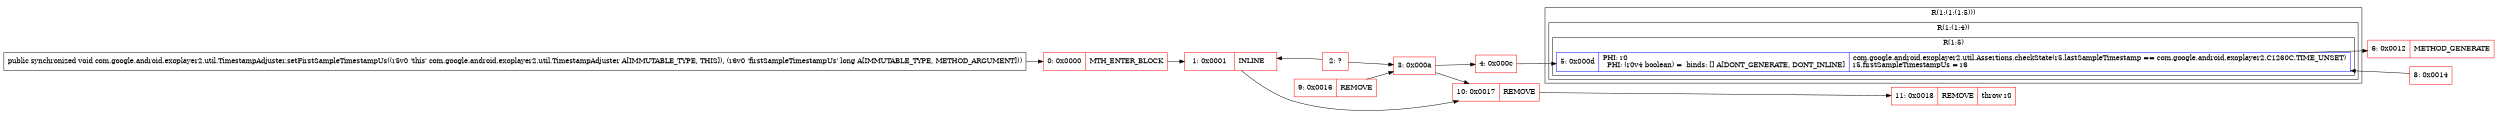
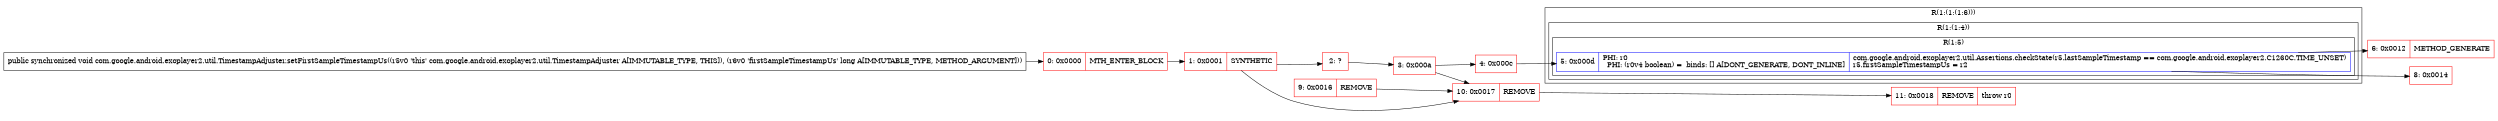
cluster "R(1:(1:(1:5)))": label "R(1:(1:(1:5)))" -> "R(1:(1:(1:6)))"
edge "2: ?" -> "1: 0x0001": reversed
node "1: 0x0001": text "INLINE" -> "SYNTHETIC"
node "5: 0x000d": text "r5.firstSampleTimestampUs = r6" -> "r5.firstSampleTimestampUs = r2"
edge "8: 0x0014" -> "5: 0x000d": reversed
edge "9: 0x0016" -> "3: 0x000a": now "9: 0x0016" -> "10: 0x0017"
